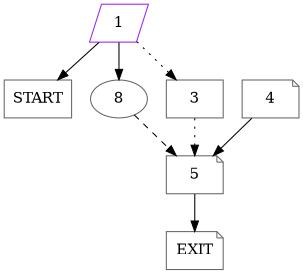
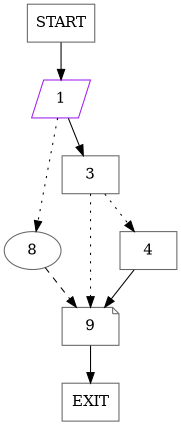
edge "1" -> "8": style solid -> dotted
edge "1" -> "3": style dotted -> solid
edge "1" -> "START": reversed
node "4": shape note -> box
node "5": label "5" -> "9"
edge "3" -> "4": added
node "EXIT": shape note -> box
